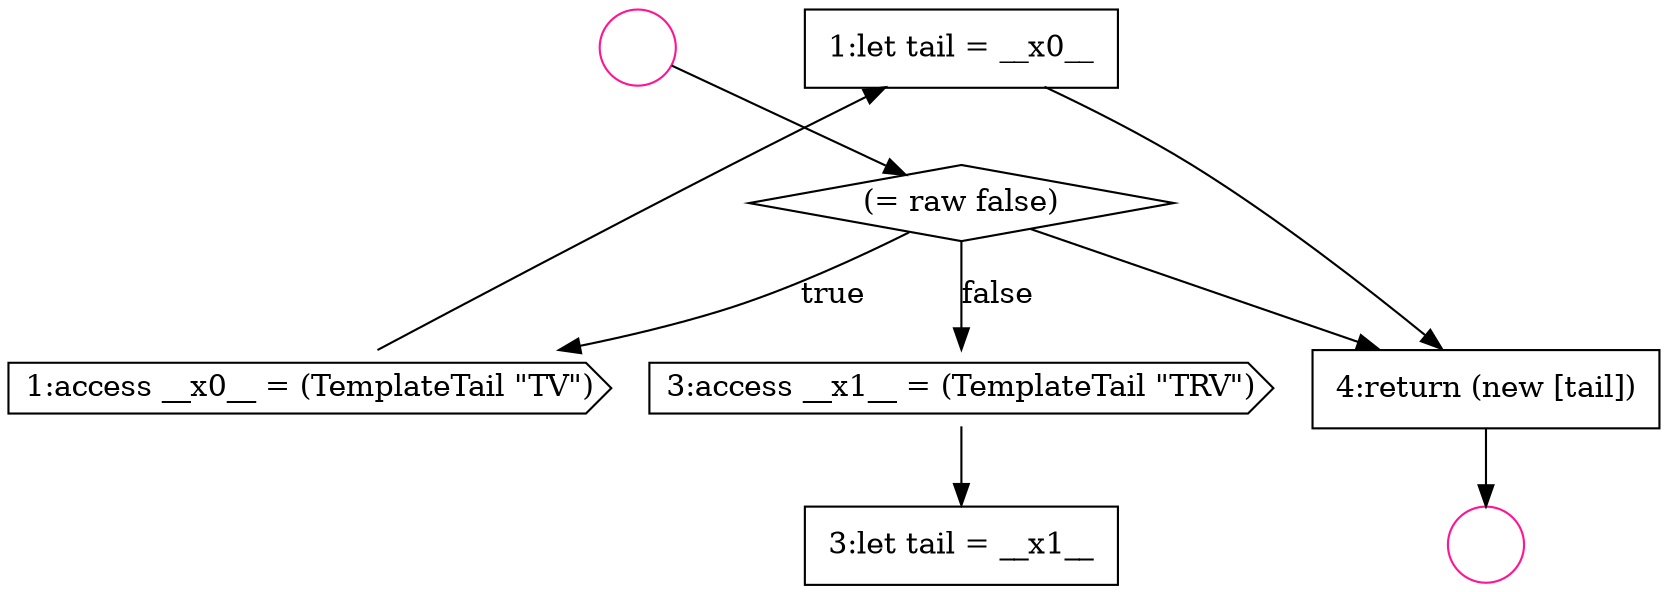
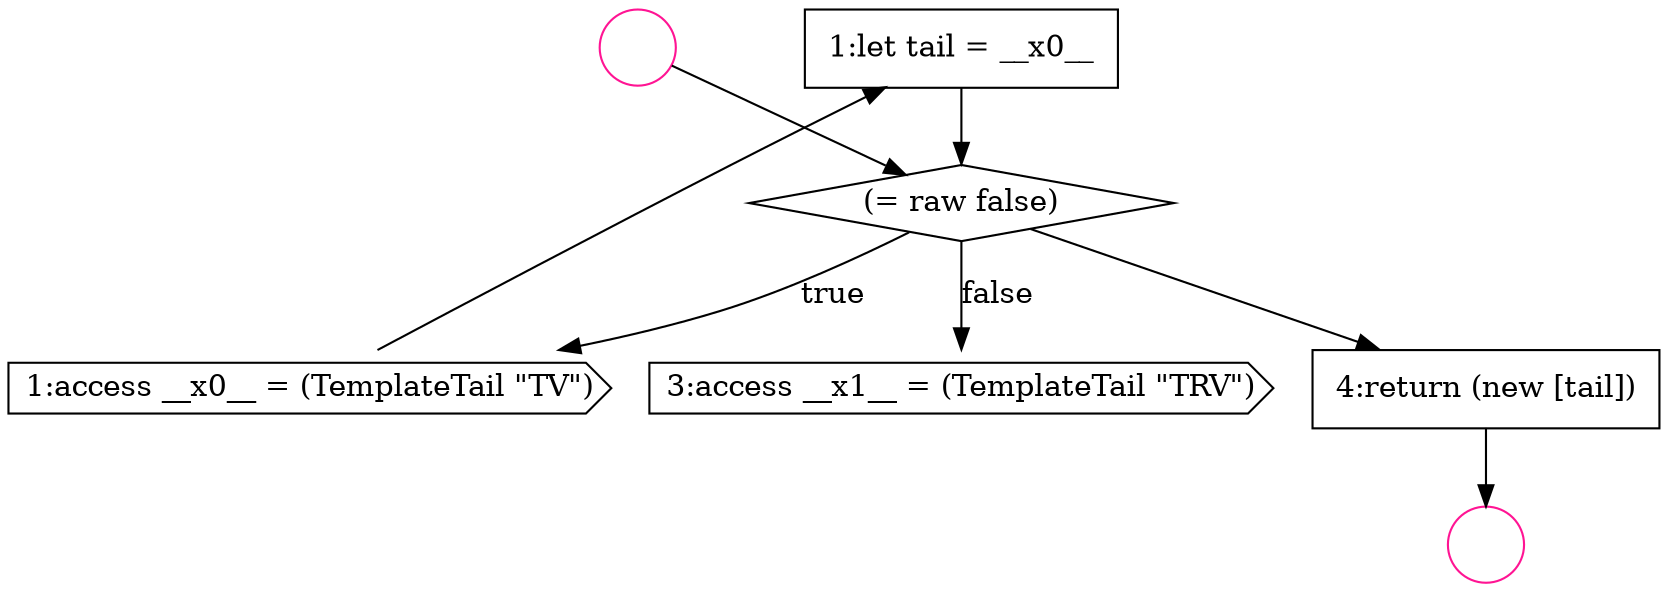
edge "1:let tail = __x0__" -> "4:return (new [tail])": now "1:let tail = __x0__" -> "(= raw false)"
node "3:let tail = __x1__": removed
